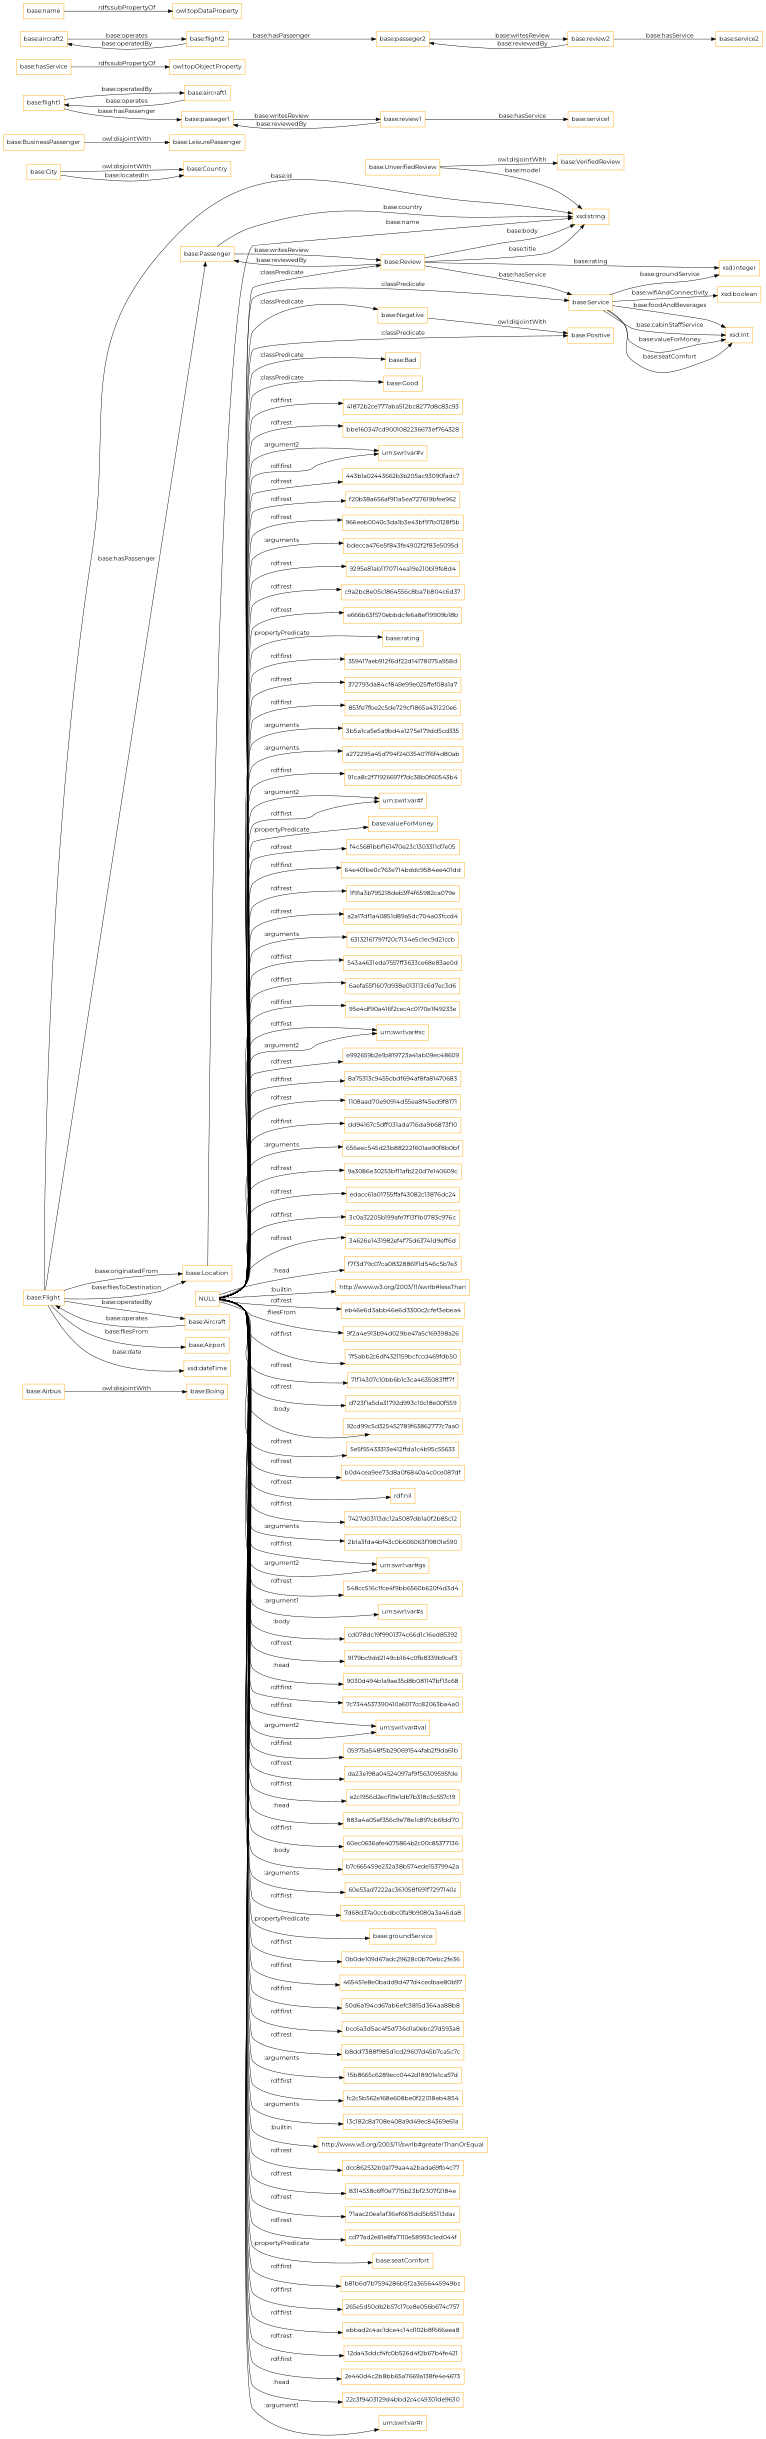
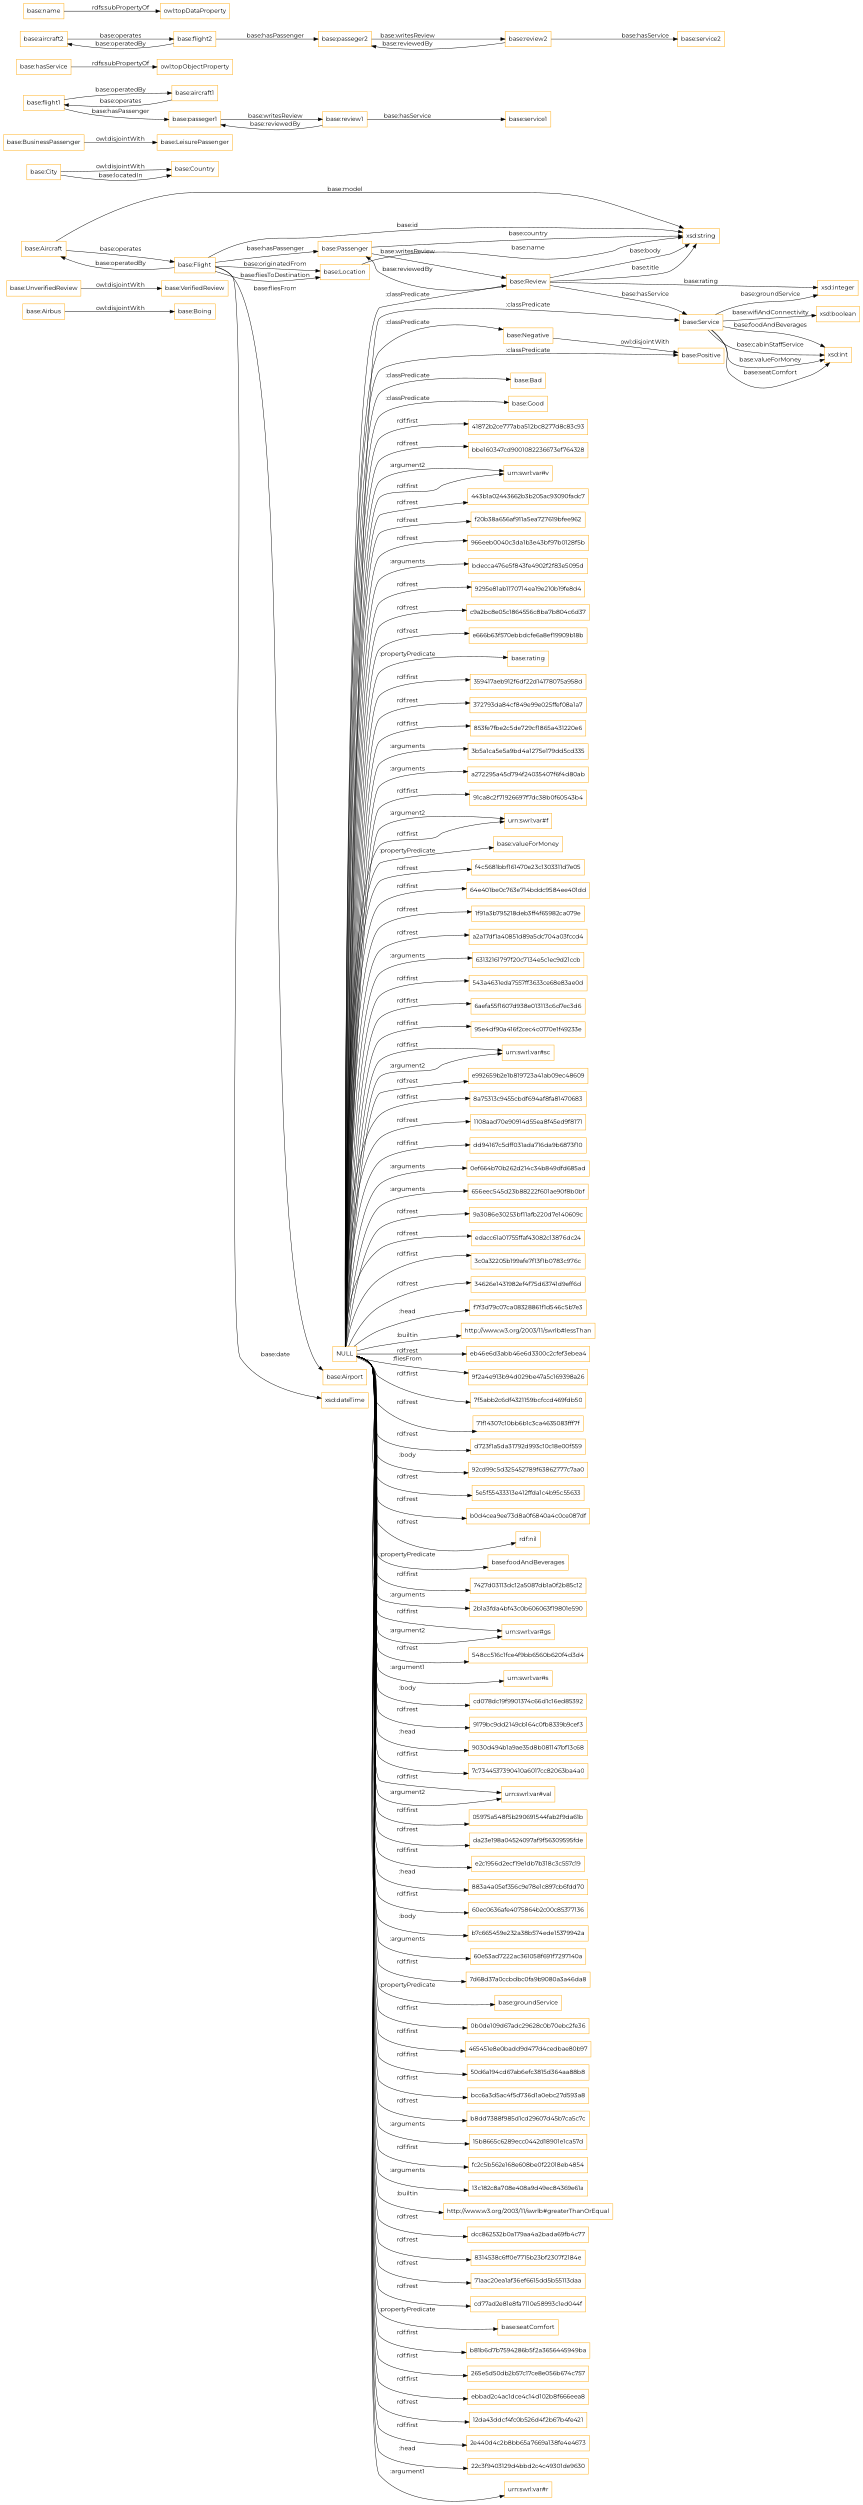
edge "base:UnverifiedReview" -> "xsd:string": now "base:Aircraft" -> "xsd:string"
node "0ef664b70b262d214c34b849dfd685ad": added
node "base:foodAndBeverages": added
